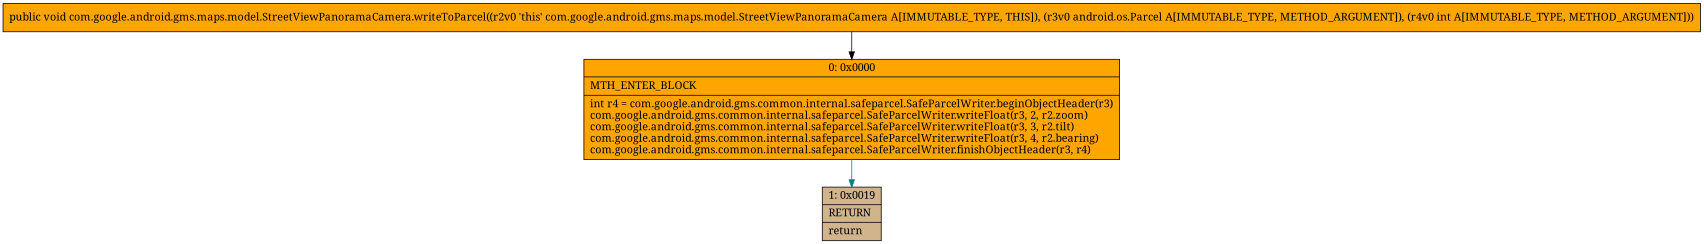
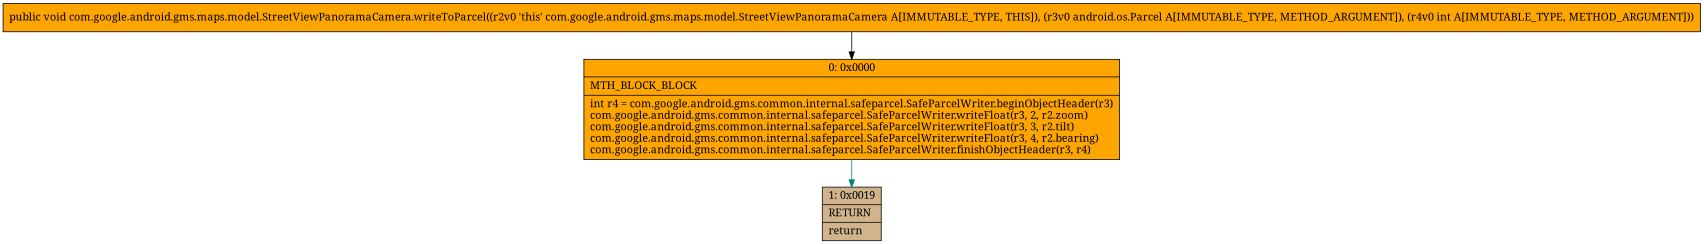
node "0: 0x0000": text "MTH_ENTER_BLOCK" -> "MTH_BLOCK_BLOCK"
